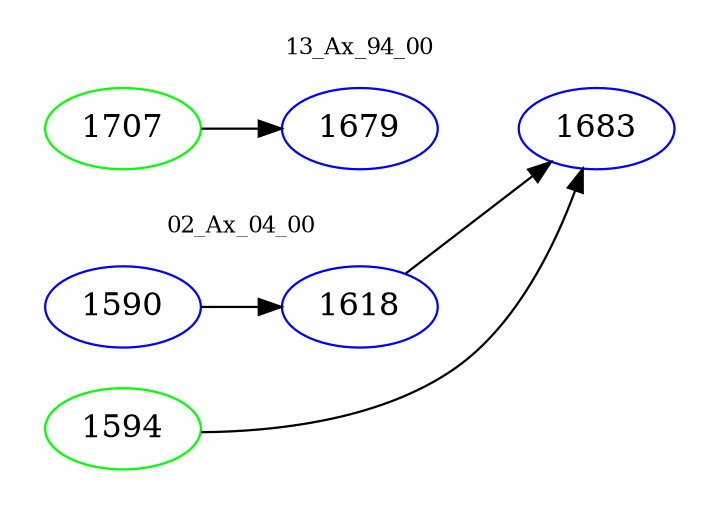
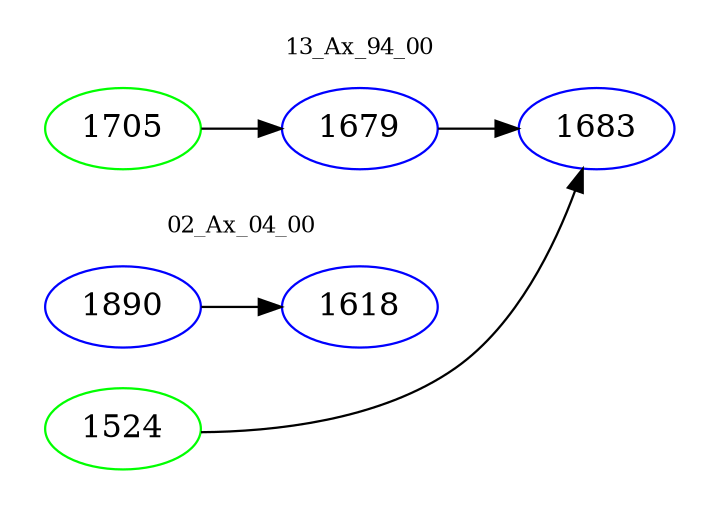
node "1707": label "1707" -> "1705"
edge "1618" -> "1683": now "1679" -> "1683"
node "1590": label "1590" -> "1890"
node "1594": label "1594" -> "1524"
